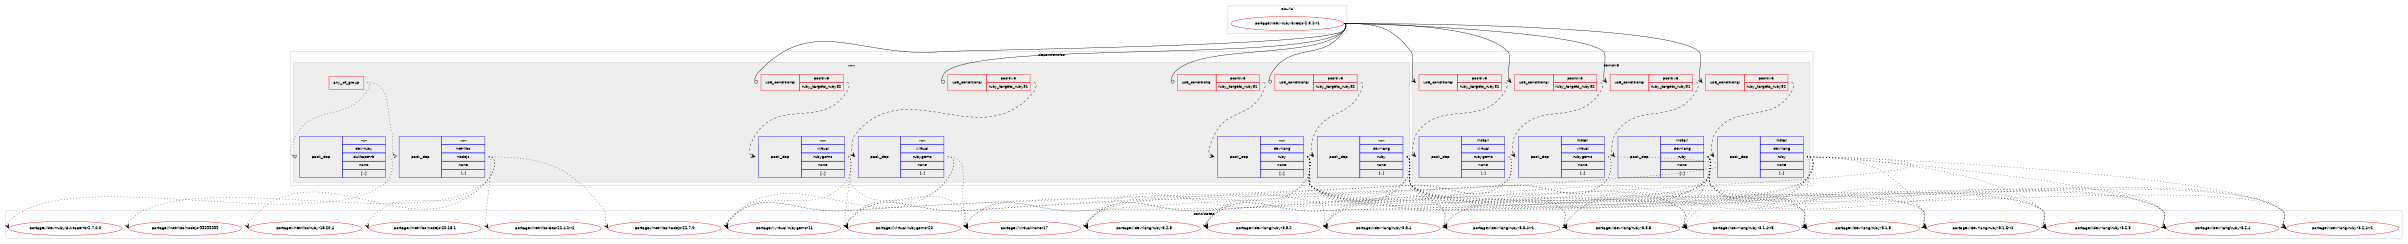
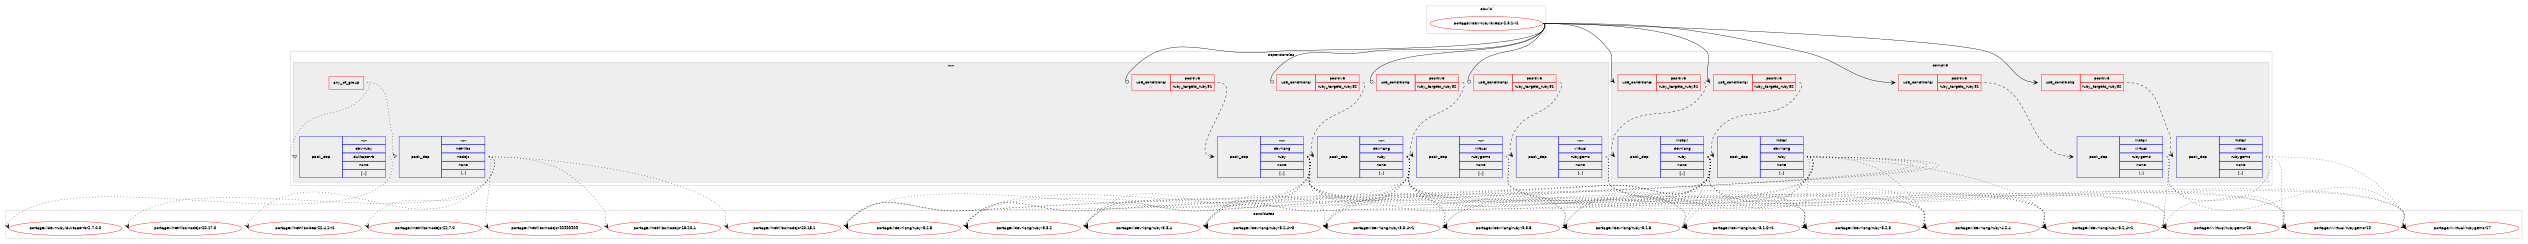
node "portage://net-libs/nodejs-20.17.0": added
node "portage://net-libs/ruby-18.20.4": label "portage://net-libs/ruby-18.20.4" -> "portage://net-libs/nodejs-18.20.4"
node "portage://virtual/rubygems-11": label "portage://virtual/rubygems-11" -> "portage://virtual/rubygems-19"
node "portage://virtual/none-17": label "portage://virtual/none-17" -> "portage://virtual/rubygems-17"
node "portage://dev-lang/ruby-3.2.4": label "portage://dev-lang/ruby-3.2.4" -> "portage://dev-lang/ruby-4.2.4"
